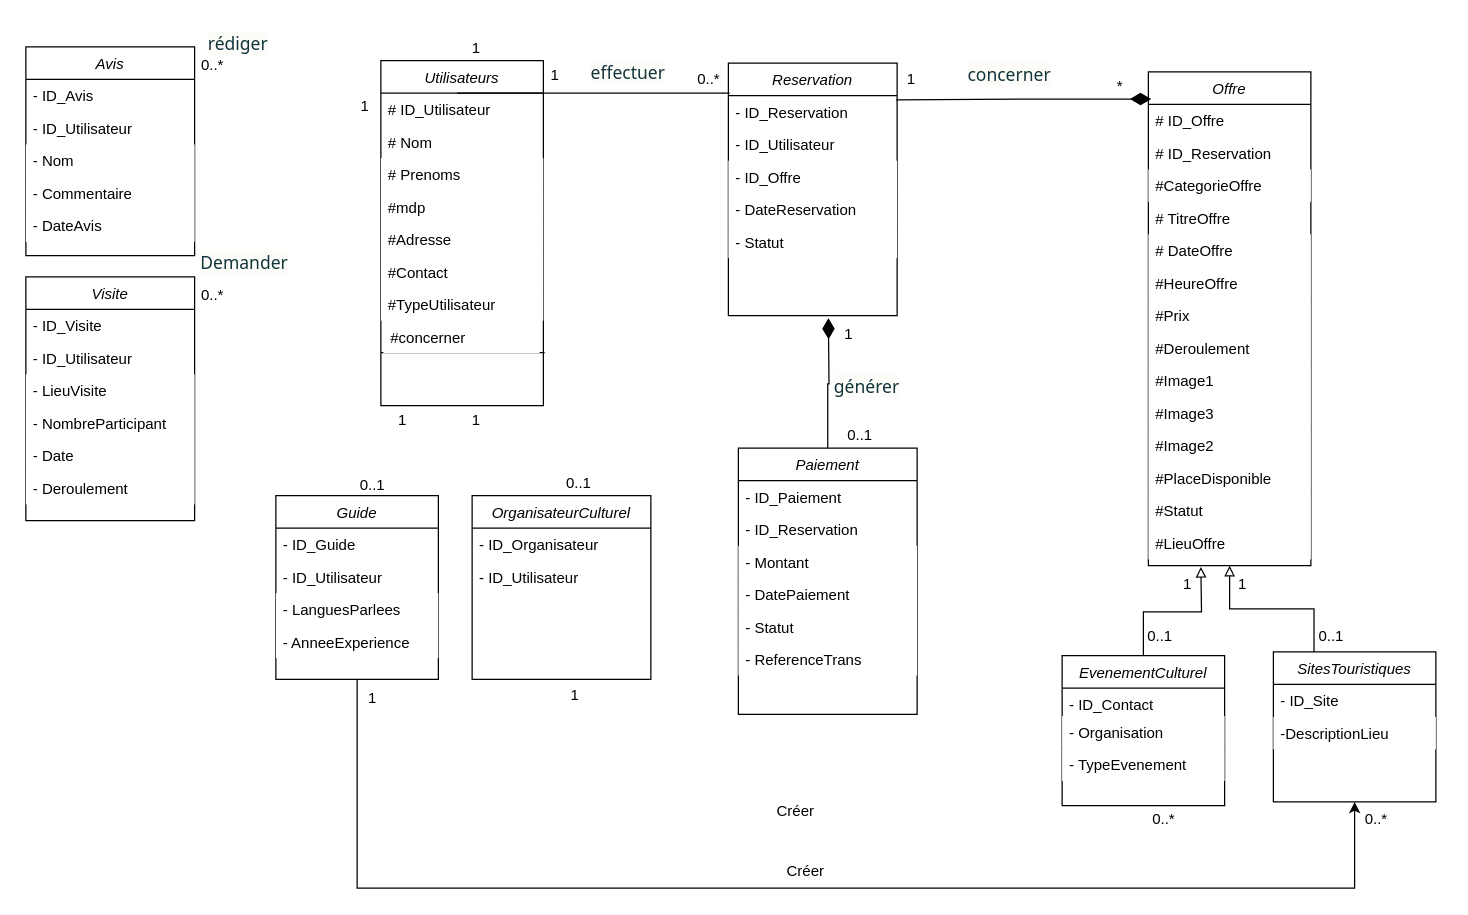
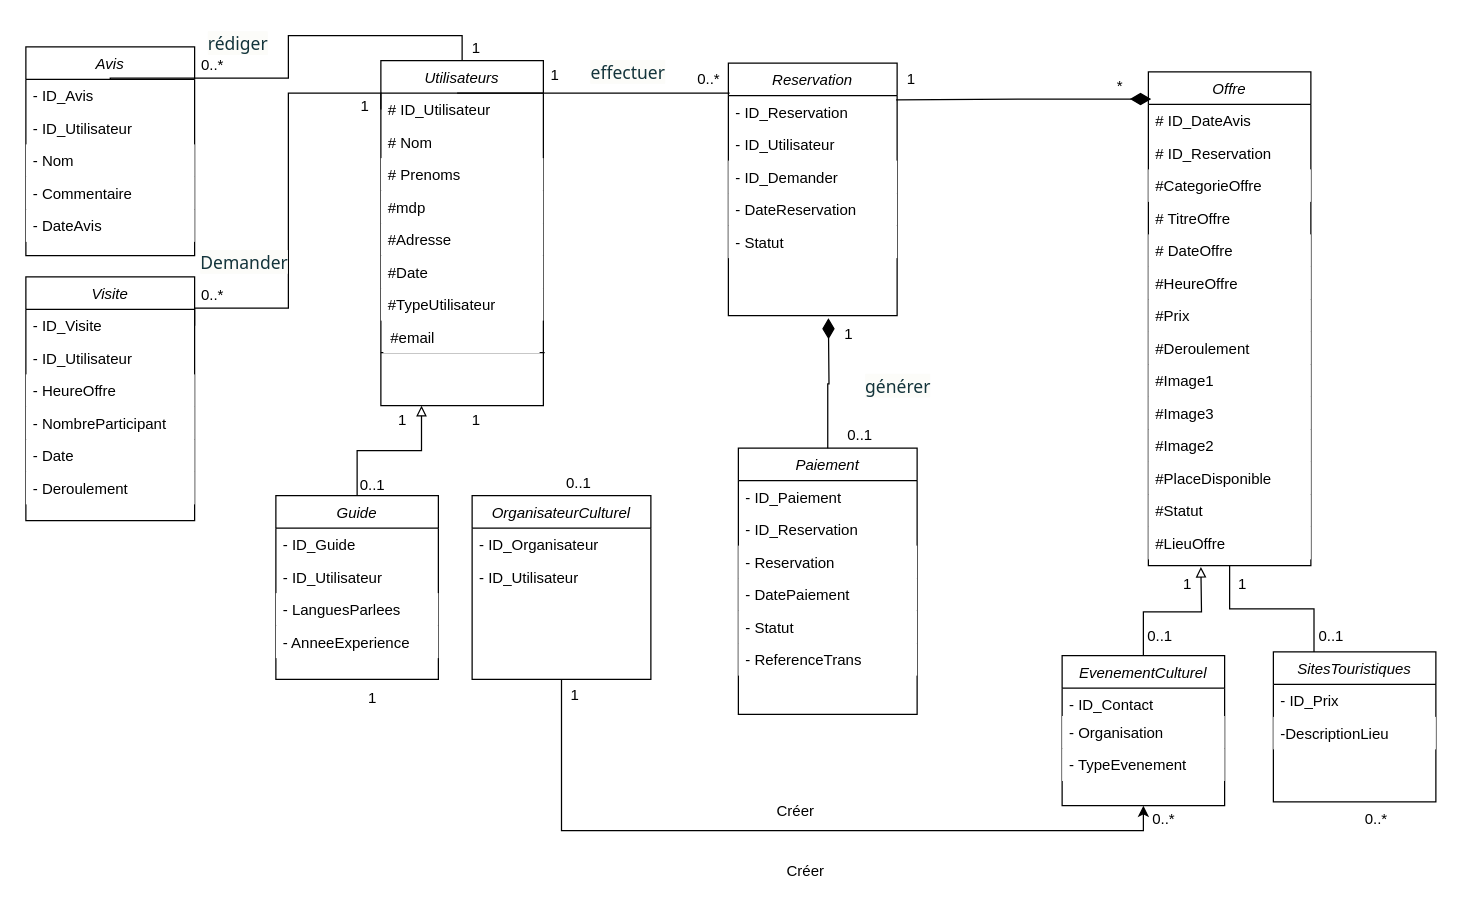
edge "- ID_Avis" -- "Utilisateurs": added
node "concerner": removed
node "# ID_Offre": label "# ID_Offre" -> "# ID_DateAvis"
node "- ID_Offre": label "- ID_Offre" -> "- ID_Demander"
edge "# ID_Utilisateur" -- "- ID_Visite": added
node "#Contact": label "#Contact" -> "#Date"
node "#concerner": label "#concerner" -> "#email"
node "générer": moved (867, 387) -> (898, 387)
node "- LieuVisite": label "- LieuVisite" -> "- HeureOffre"
edge "Guide" -> "Utilisateurs": added
node "- Montant": label "- Montant" -> "- Reservation"
edge "SitesTouristiques" -> "Offre": arrowhead block -> none
node "- ID_Site": label "- ID_Site" -> "- ID_Prix"
edge "OrganisateurCulturel" -> "EvenementCulturel": added
edge "Guide" -> "SitesTouristiques": removed
